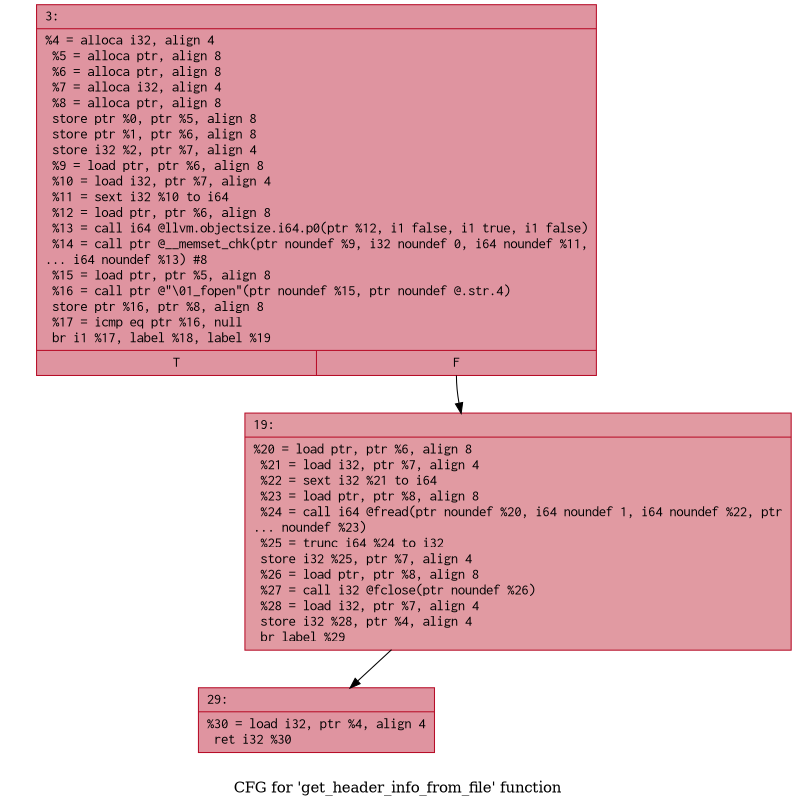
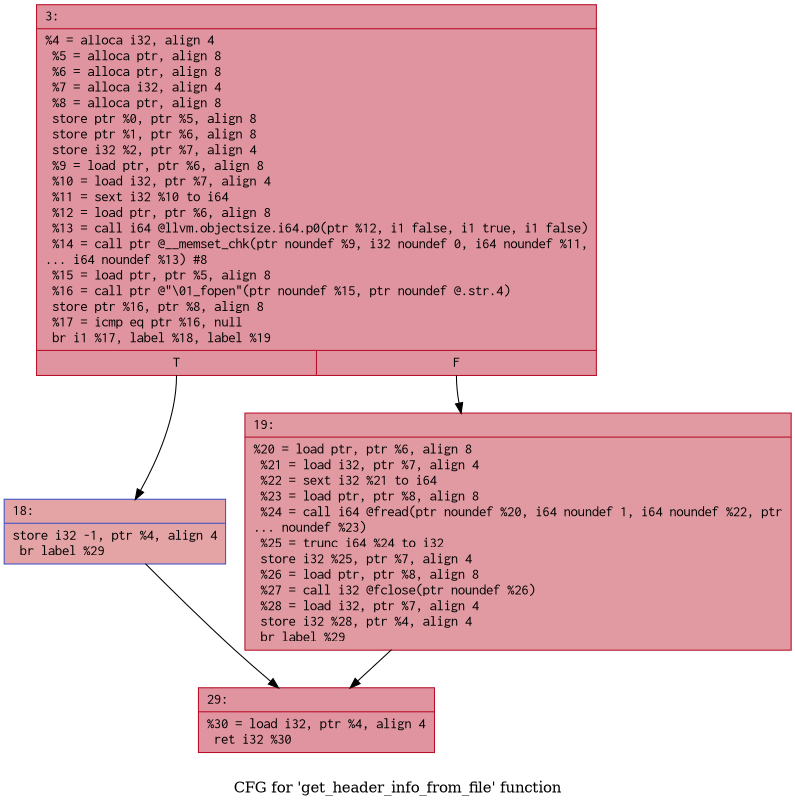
node "18:": added
